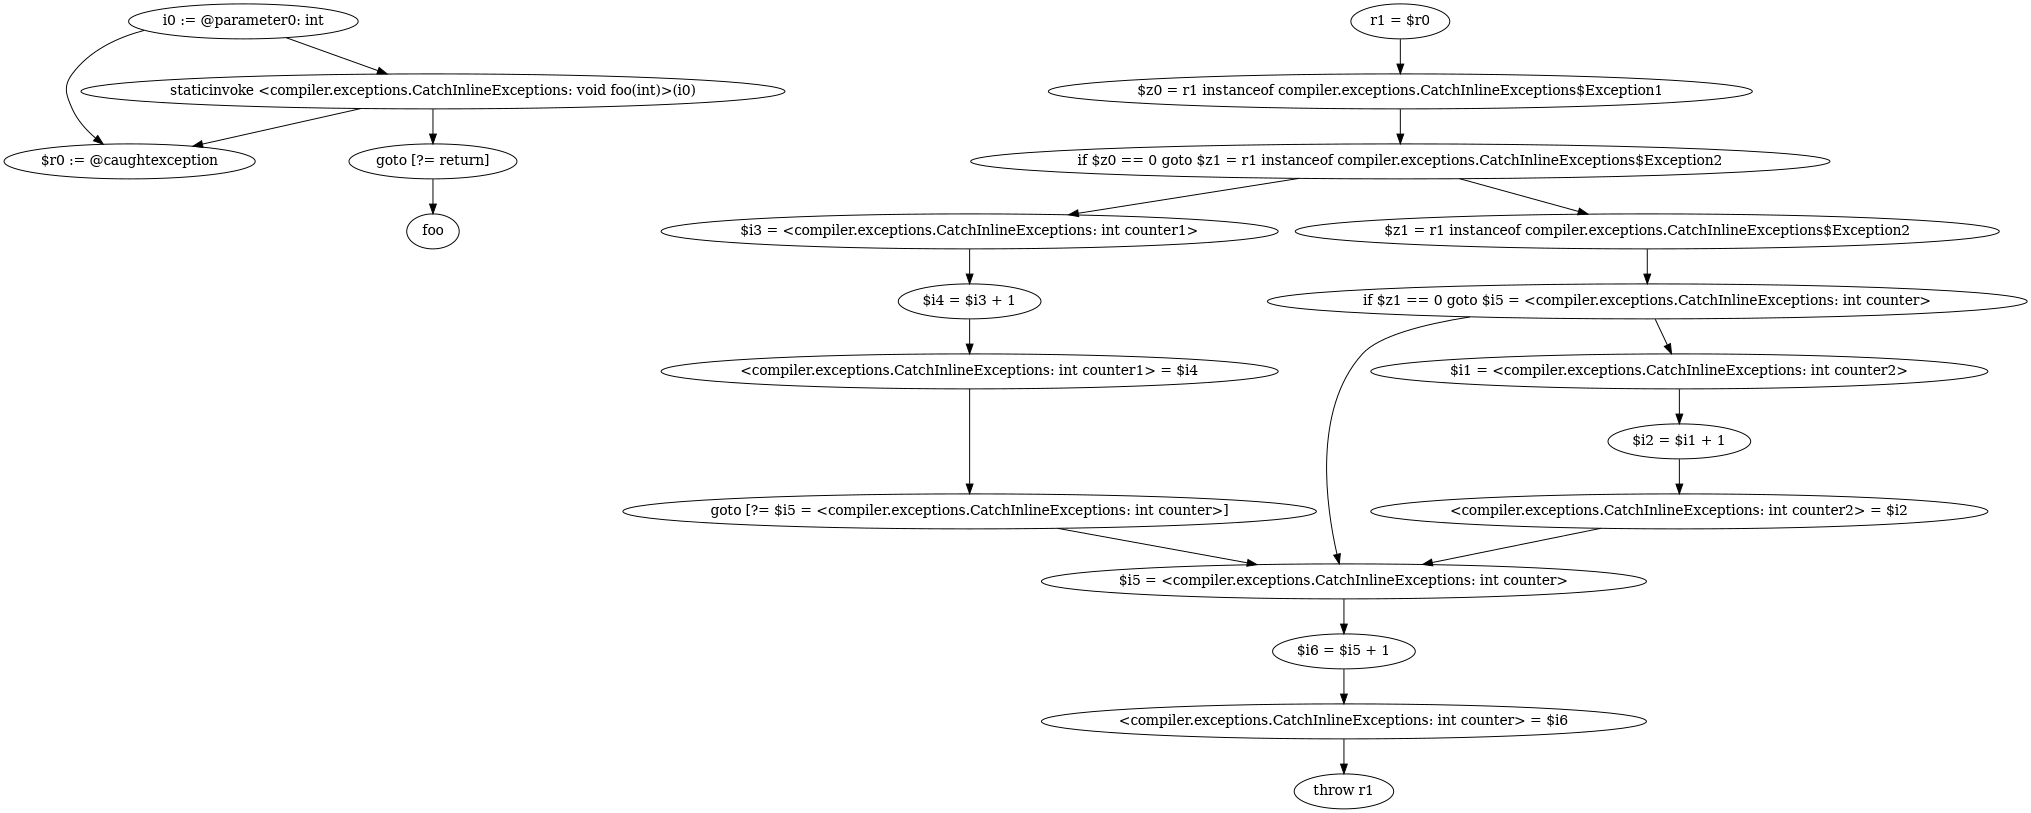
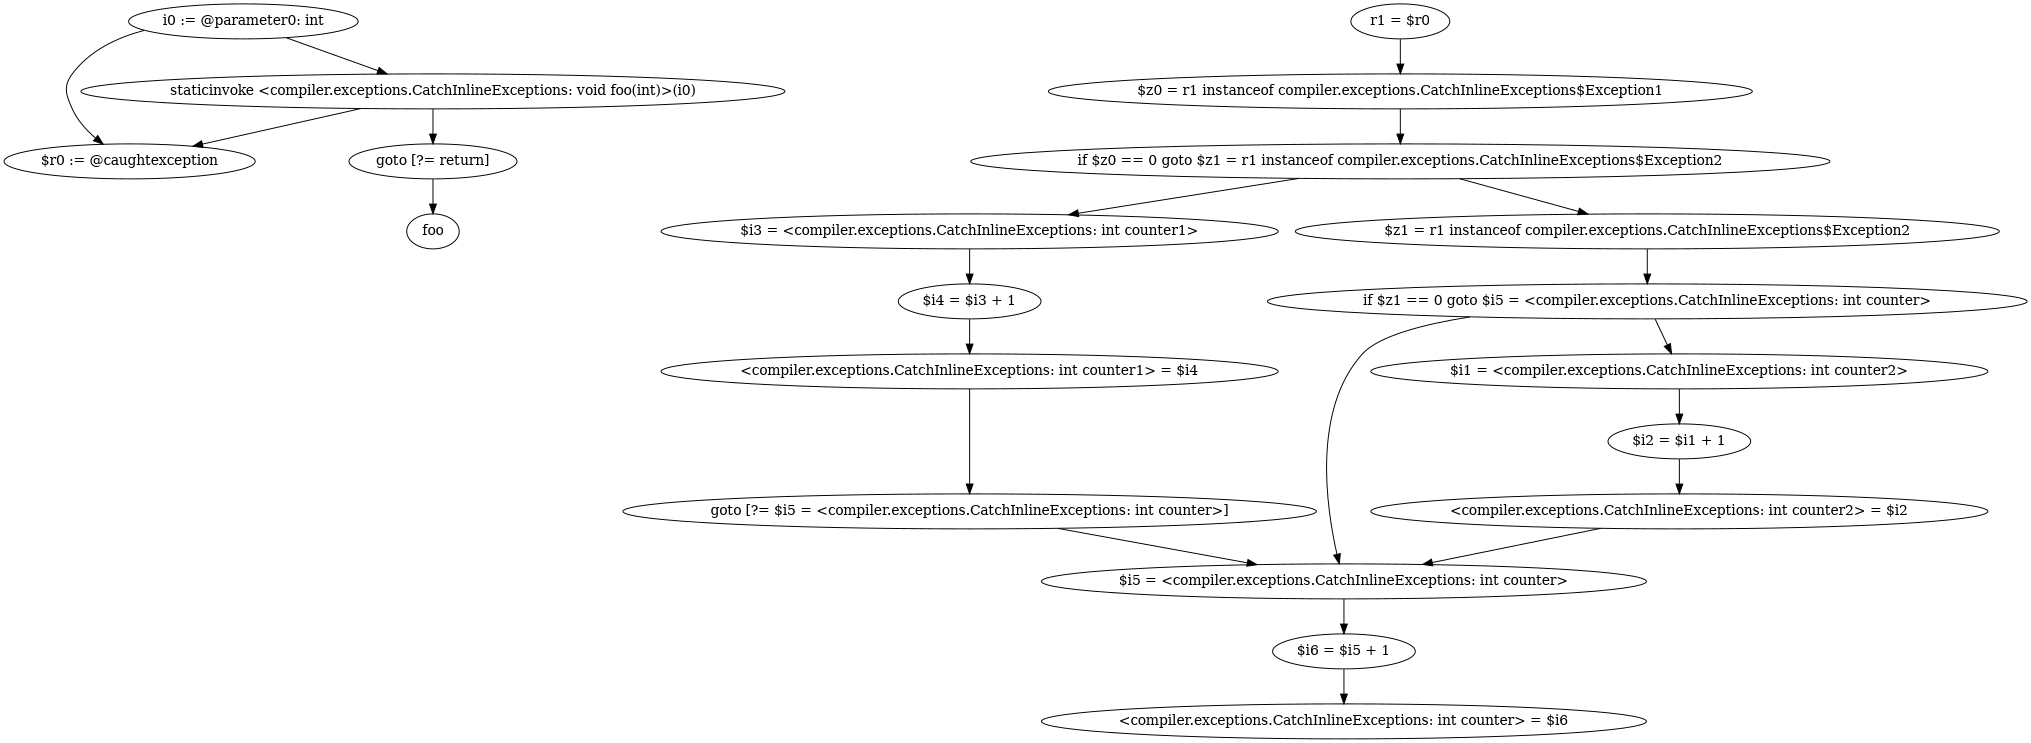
node "throw r1": removed
